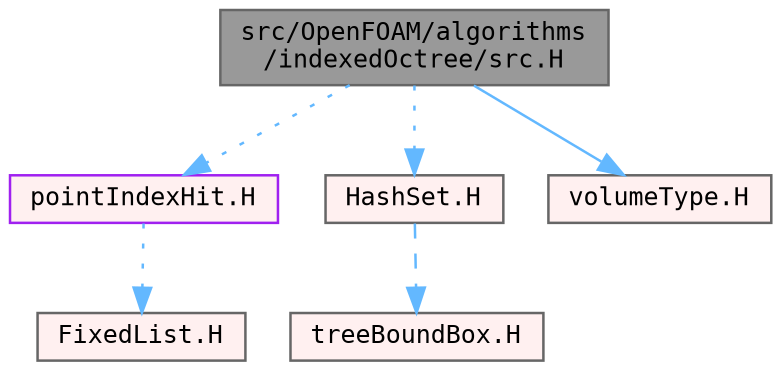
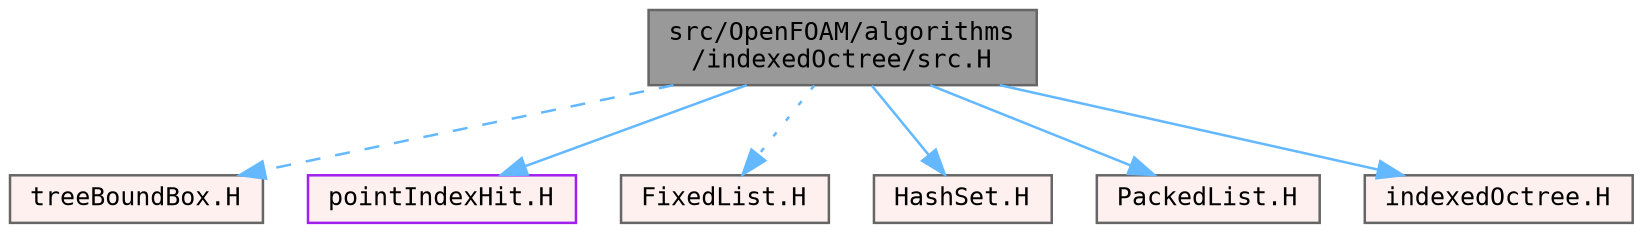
edge "src/OpenFOAM/algorithms /indexedOctree/src.H" -> "HashSet.H": style dotted -> solid
edge "src/OpenFOAM/algorithms /indexedOctree/src.H" -> "pointIndexHit.H": style dotted -> solid
node "volumeType.H": label "volumeType.H" -> "indexedOctree.H"
node "PackedList.H": added
edge "pointIndexHit.H" -> "FixedList.H": now "src/OpenFOAM/algorithms /indexedOctree/src.H" -> "FixedList.H"
edge "HashSet.H" -> "treeBoundBox.H": now "src/OpenFOAM/algorithms /indexedOctree/src.H" -> "treeBoundBox.H"
